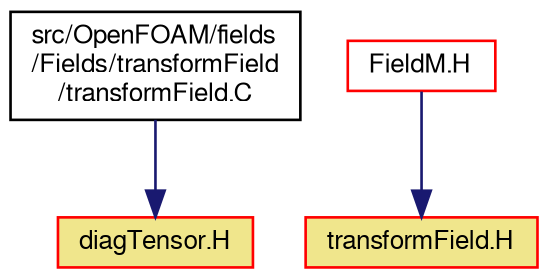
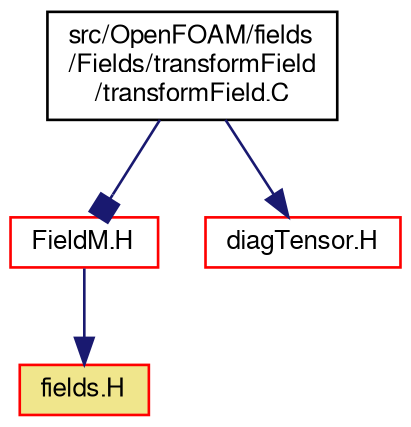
edge "src/OpenFOAM/fields /Fields/transformField /transformField.C" -> "FieldM.H": added
node "diagTensor.H": fillcolor khaki -> white
node "transformField.H": label "transformField.H" -> "fields.H"
